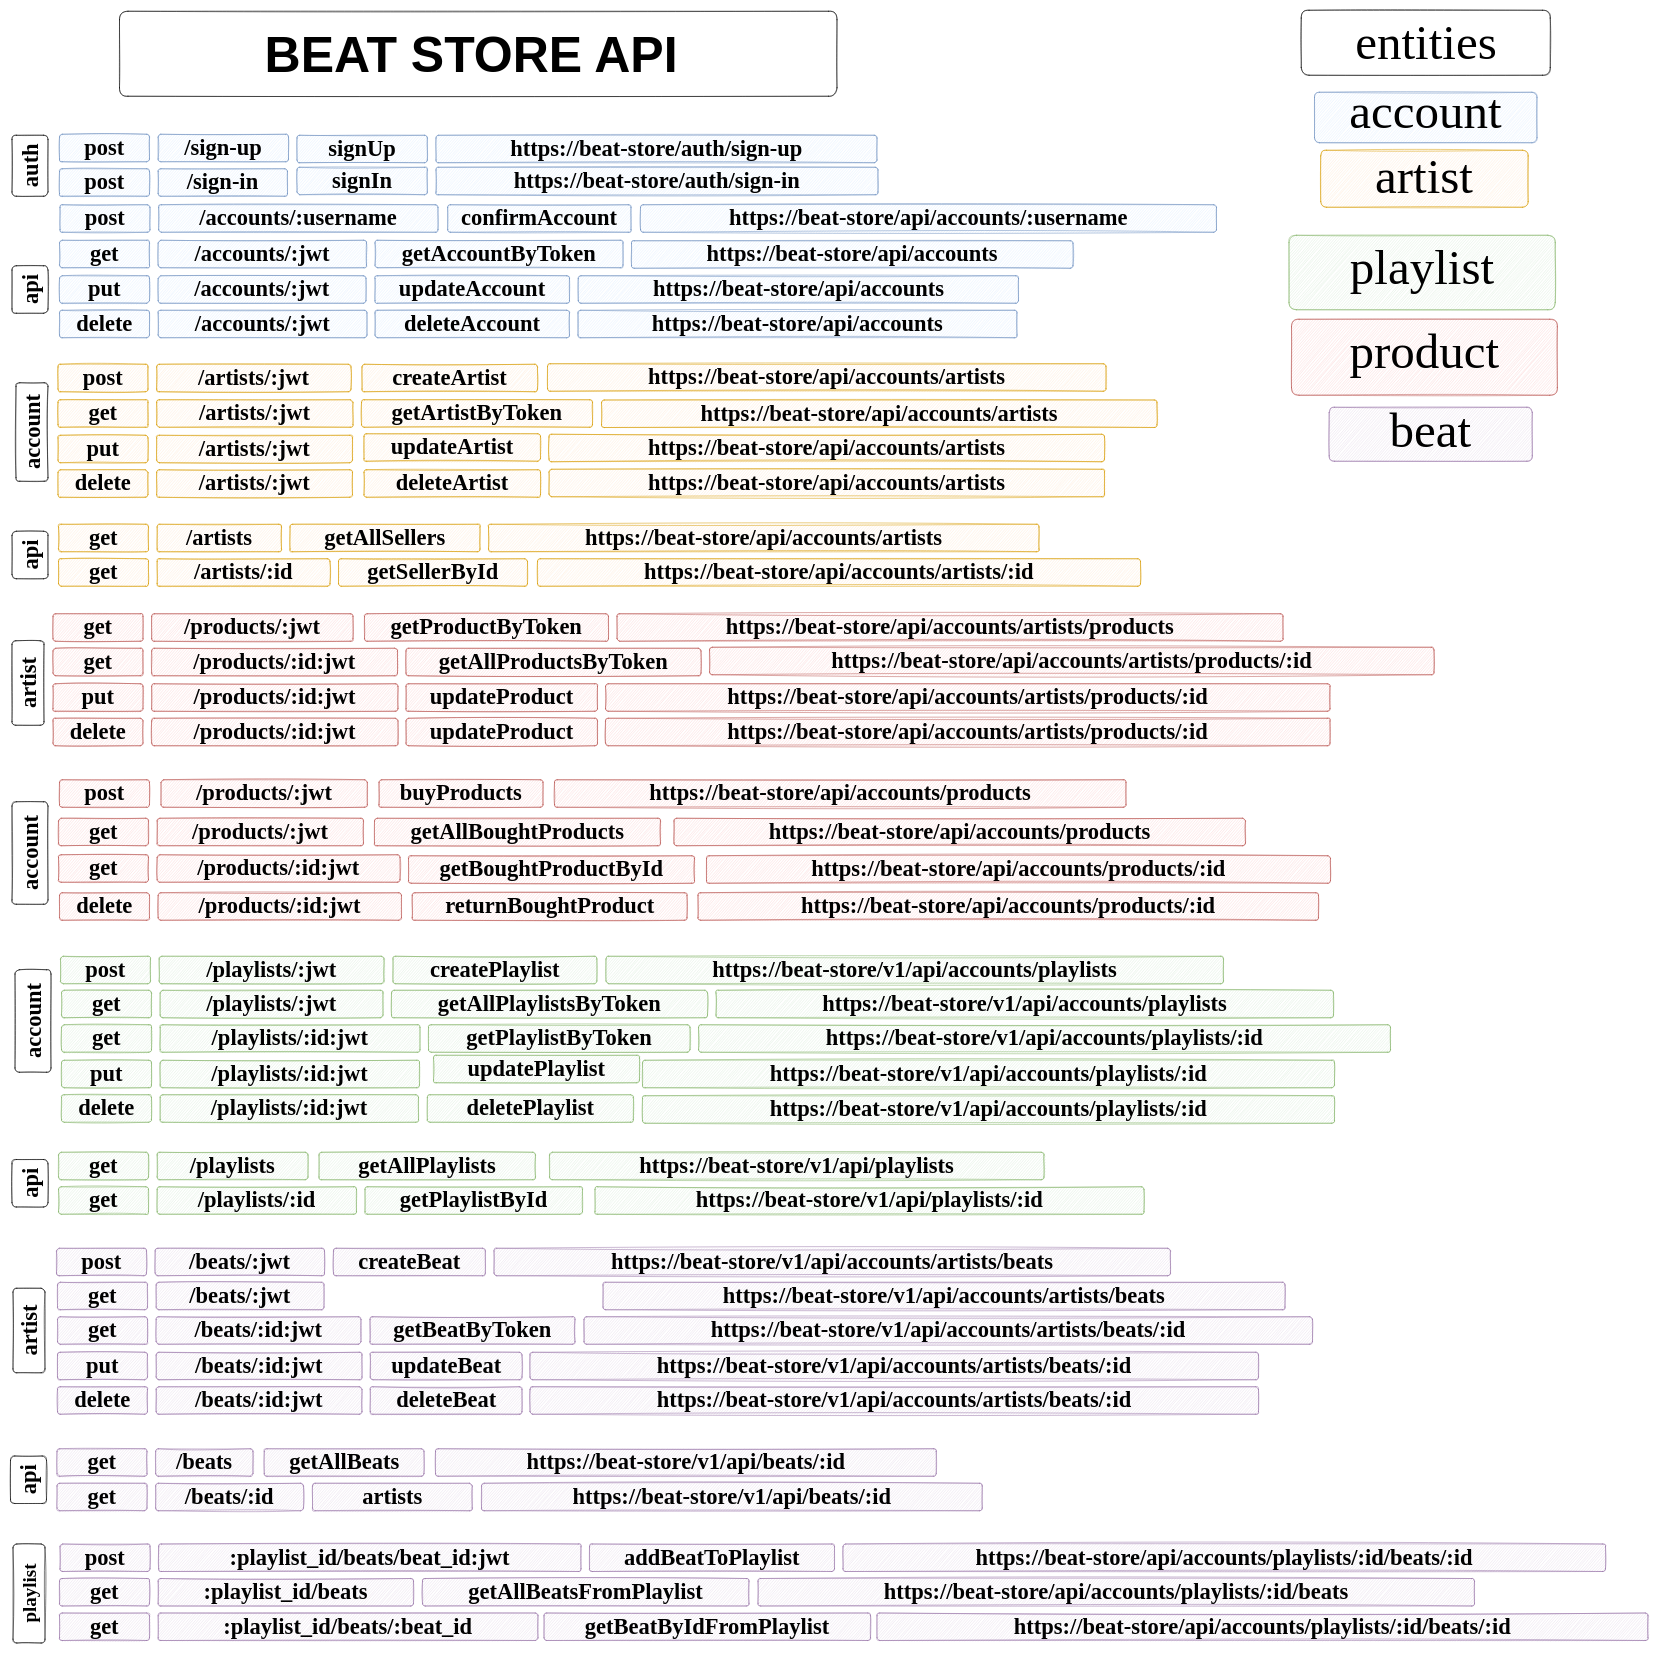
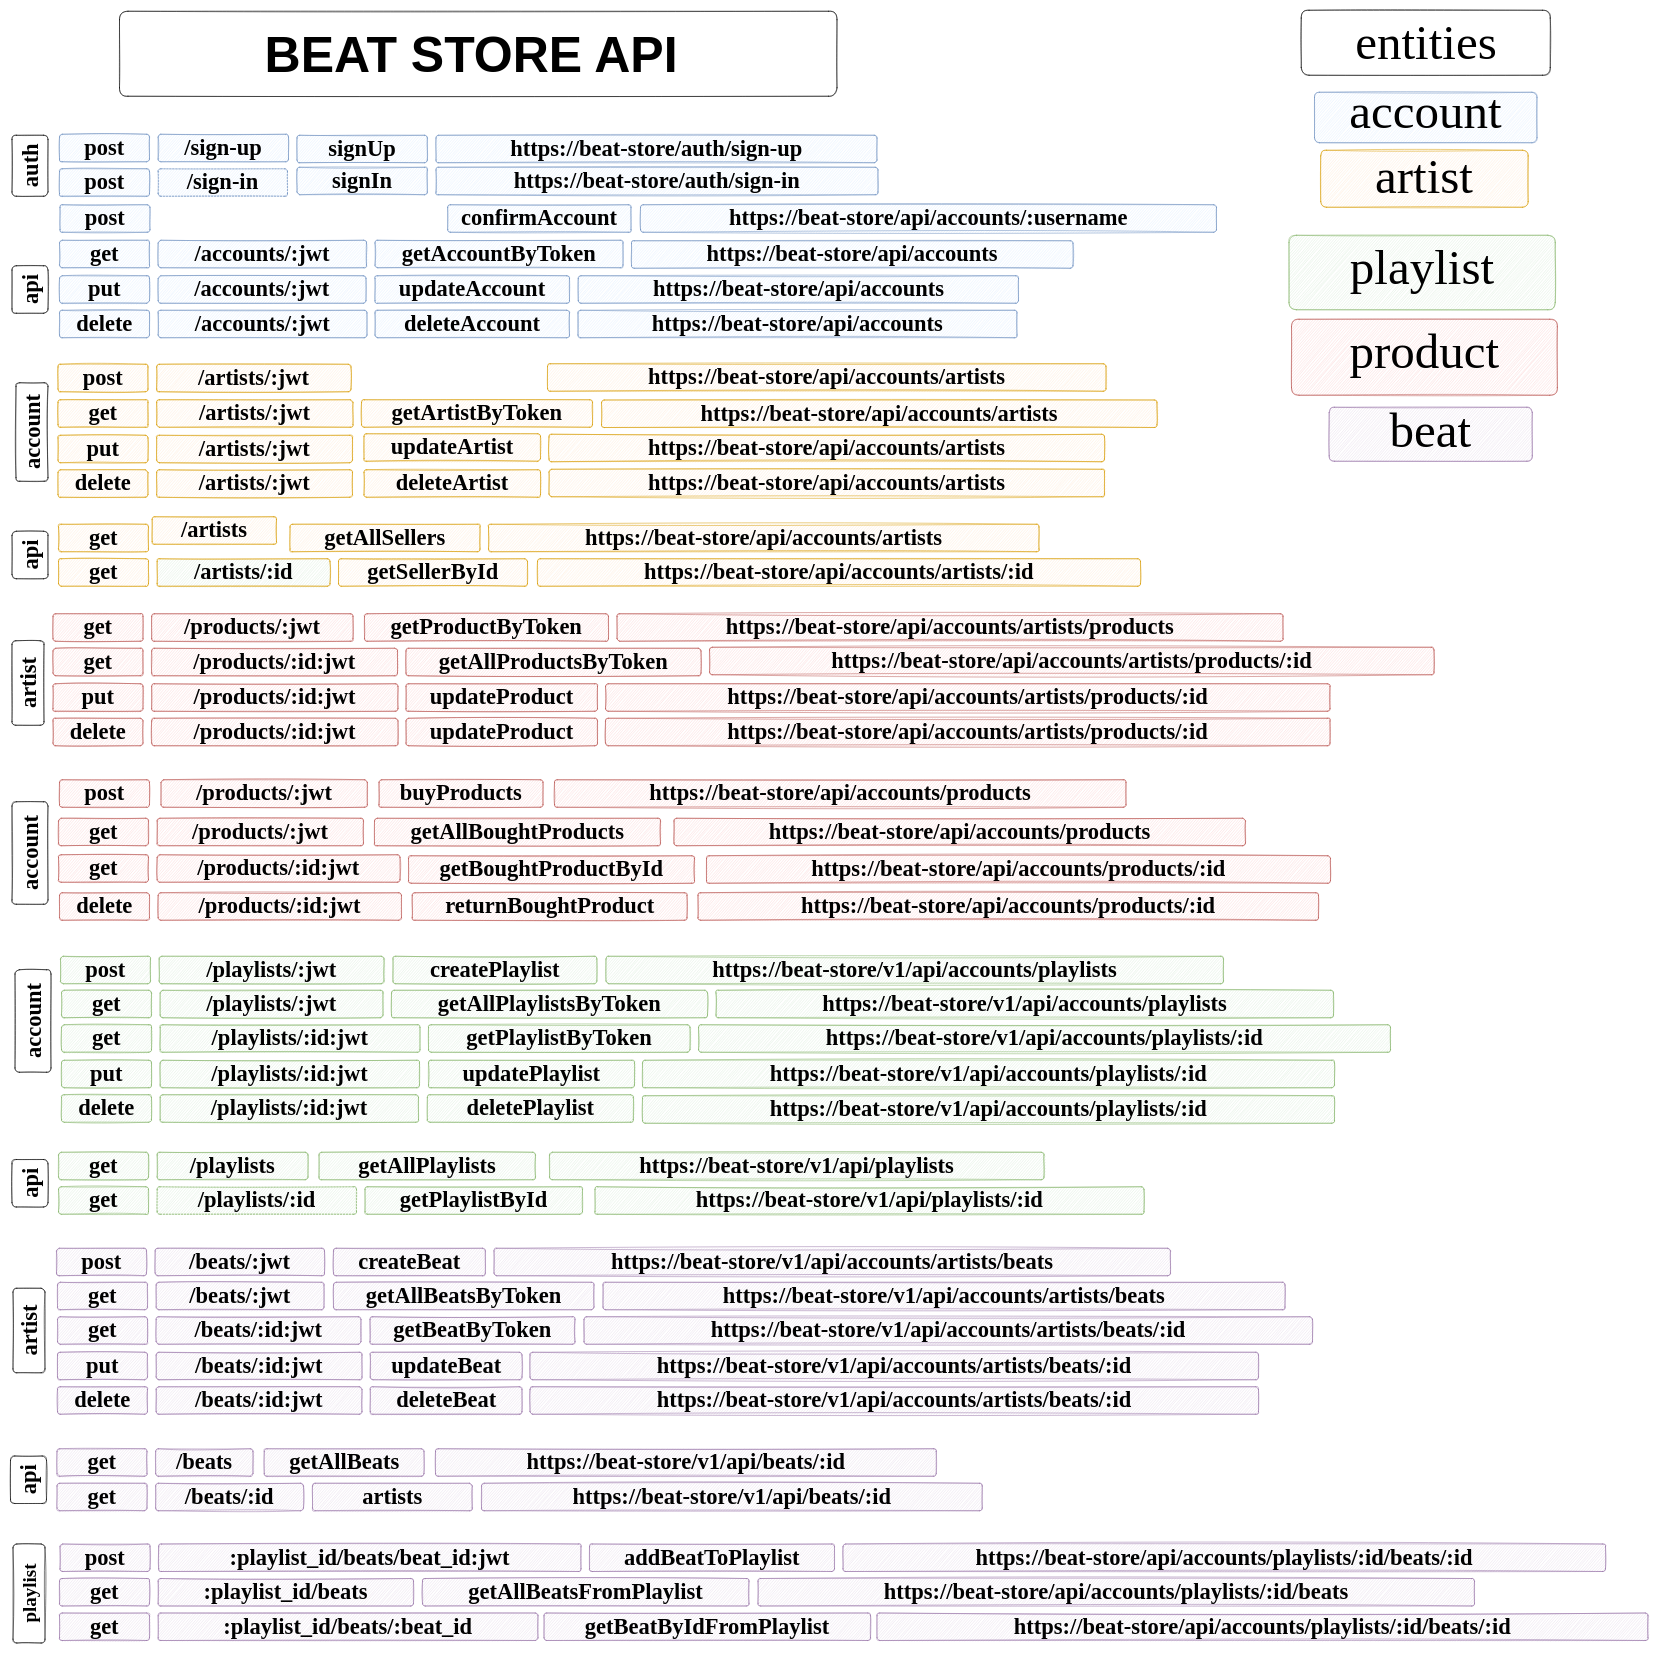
node "/sign-in": style solid -> dashed
node "/accounts/:username": removed
node "createArtist": removed
node "/artists": moved (219, 538) -> (214, 531)
node "/artists/:id": fillcolor #ffe6cc -> #d5e8d4
node "updatePlaylist": moved (536, 1069) -> (531, 1074)
node "/playlists/:id": style solid -> dashed
node "getAllBeatsByToken": added
